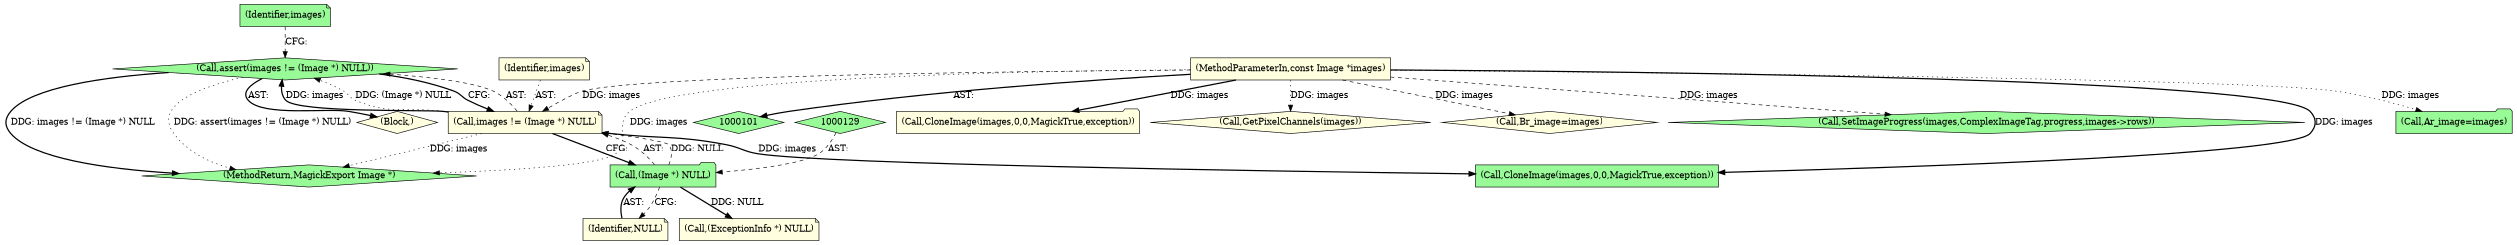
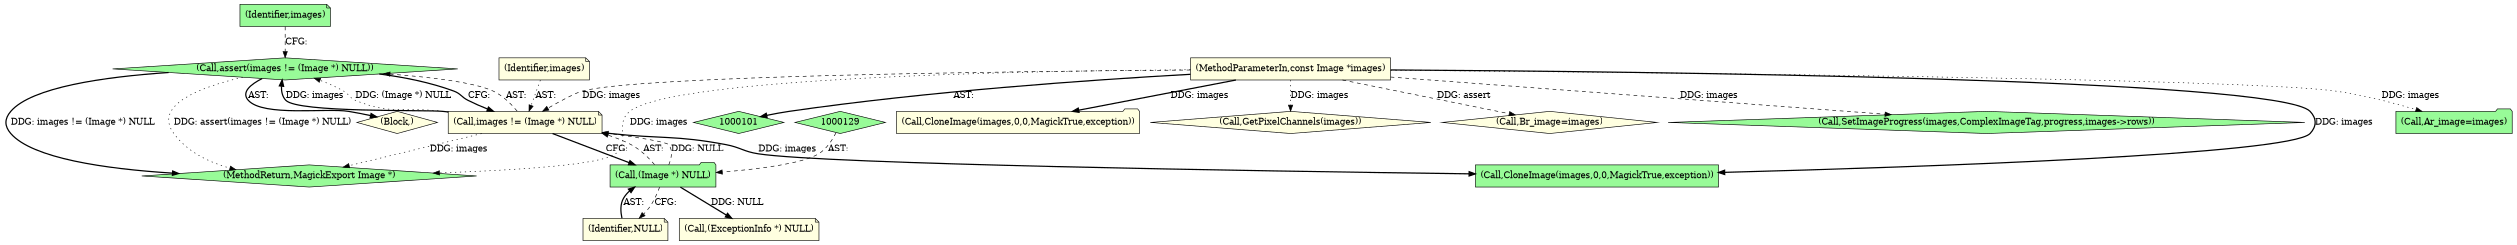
edge "(MethodParameterIn,const Image *images)" -> "(Call,Br_image=images)": label "DDG: images" -> "DDG: assert"
